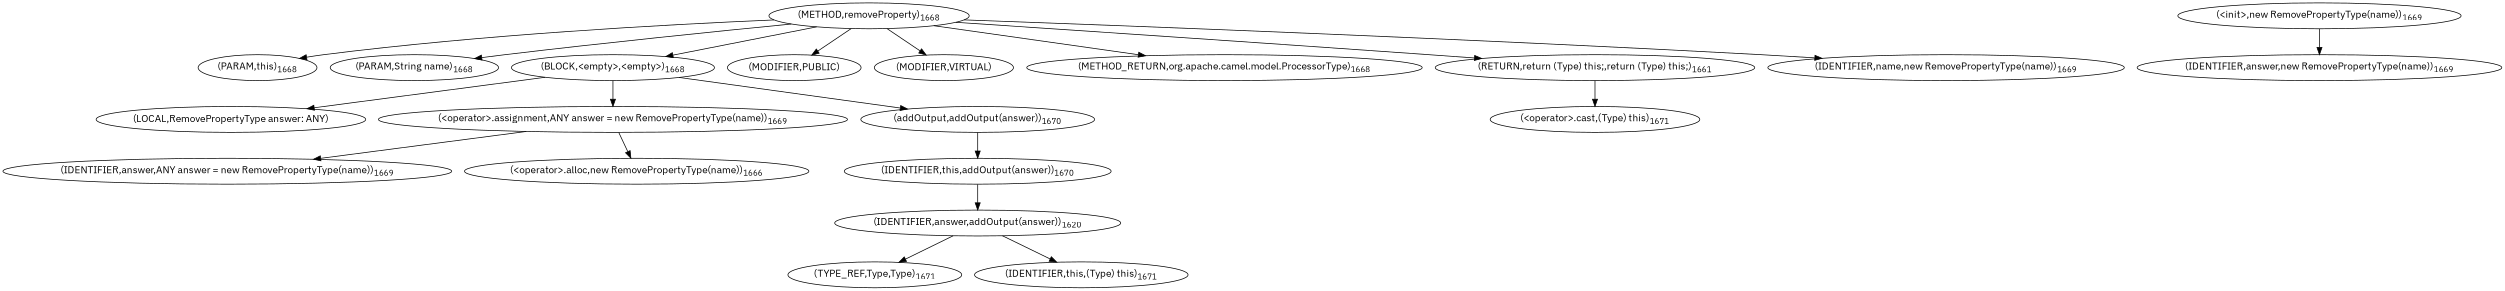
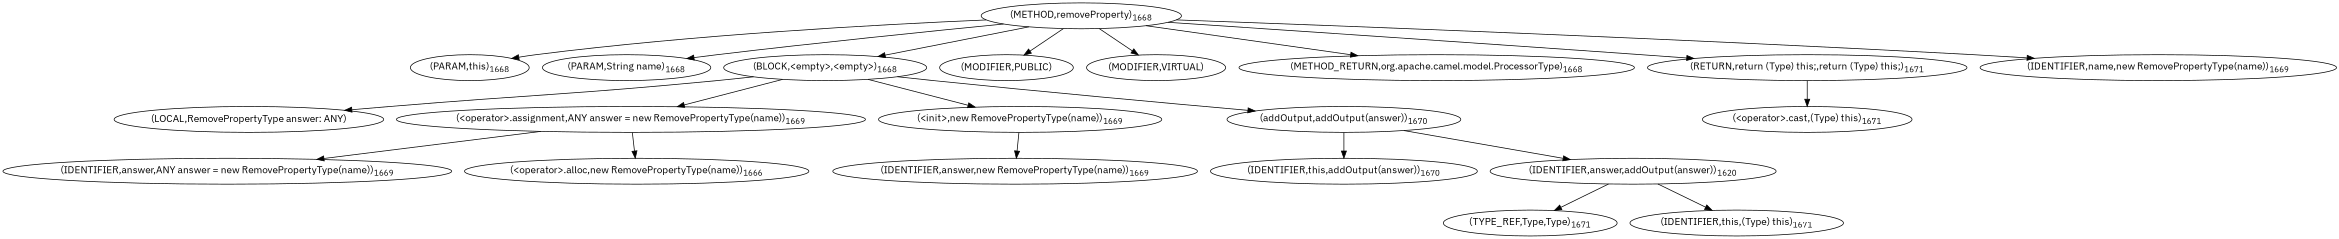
node "(RETURN,return (Type) this;,return (Type) this;)": text "1661" -> "1671"
edge "(BLOCK,<empty>,<empty>)" -> "(<init>,new RemovePropertyType(name))": added
edge "(IDENTIFIER,this,addOutput(answer))" -> "(IDENTIFIER,answer,addOutput(answer))": now "(addOutput,addOutput(answer))" -> "(IDENTIFIER,answer,addOutput(answer))"
